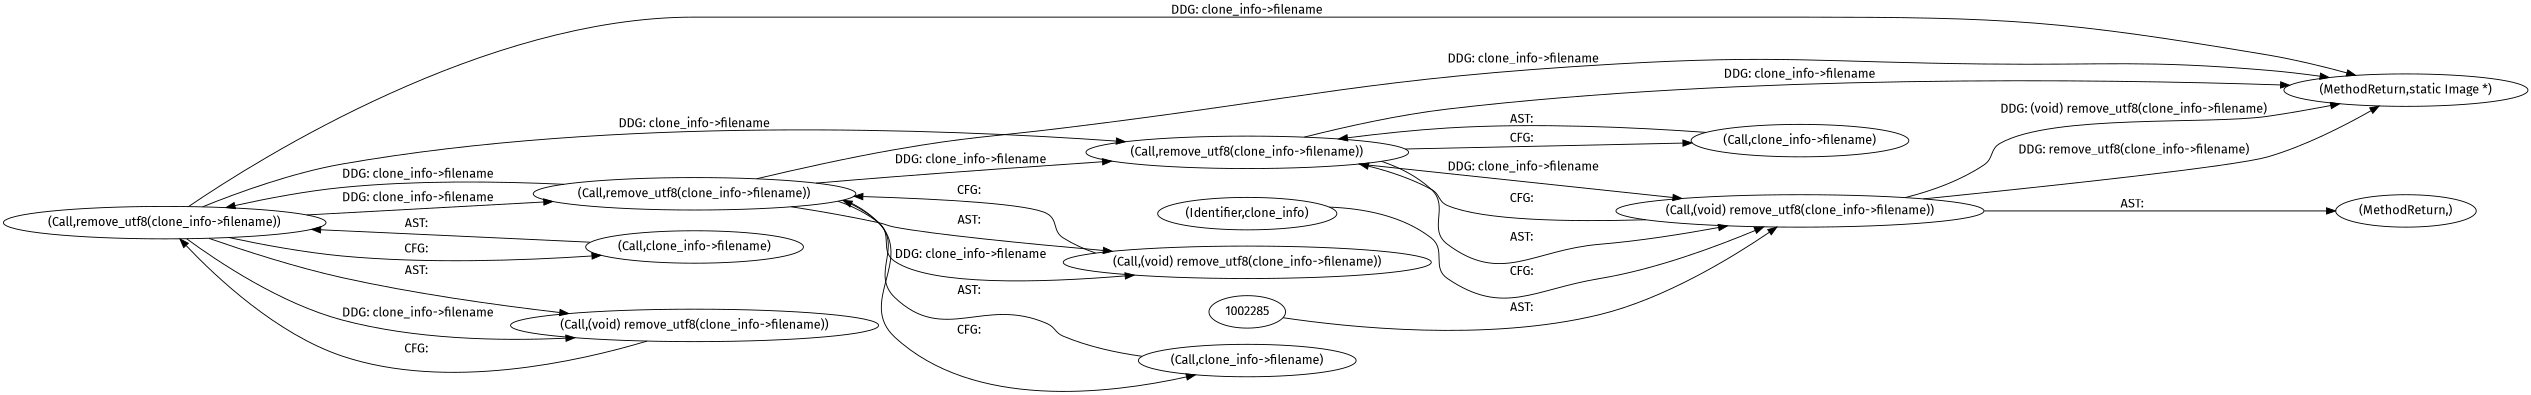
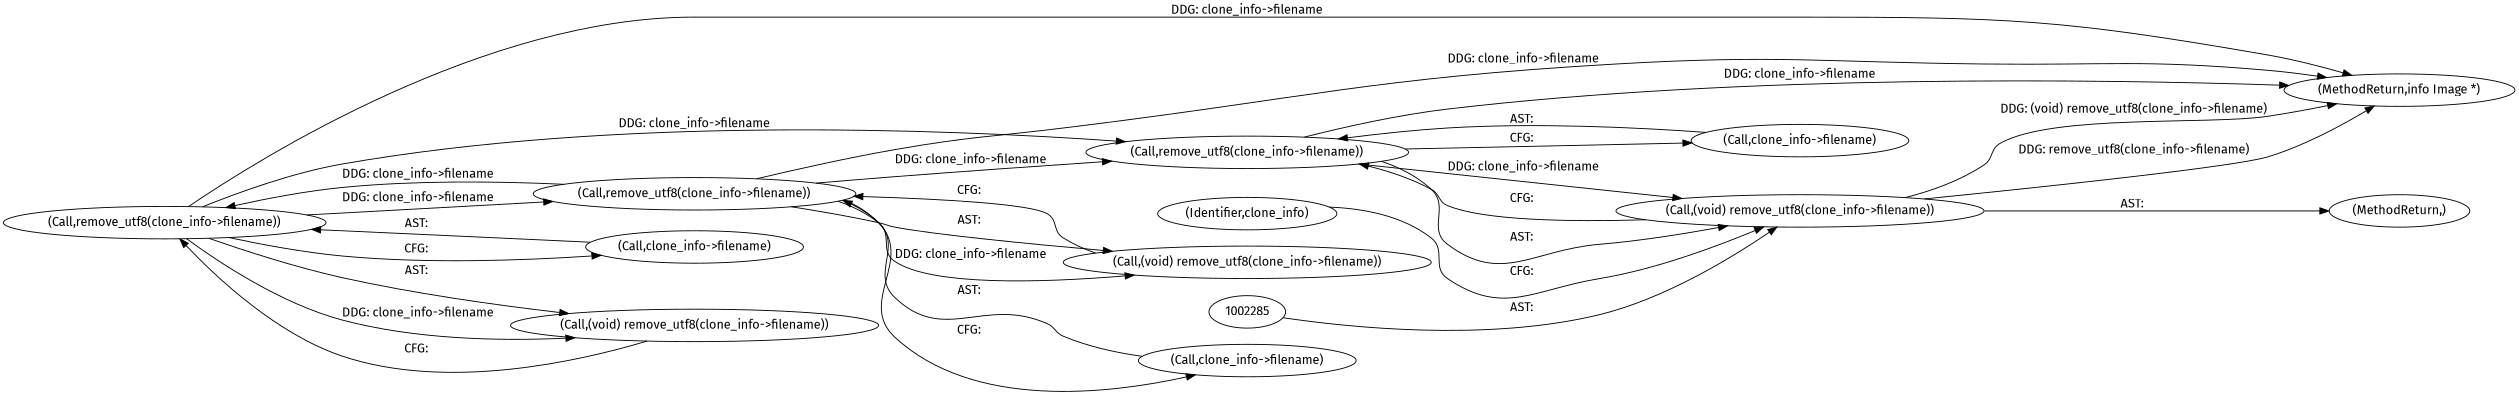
node "(MethodReturn,static Image *)": label "(MethodReturn,static Image *)" -> "(MethodReturn,info Image *)"
